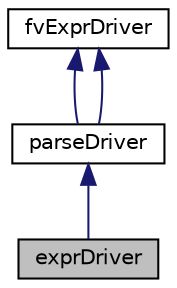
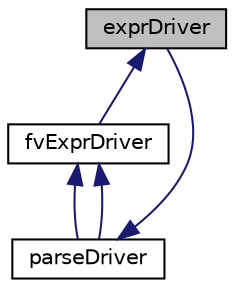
edge "fvExprDriver" -> "exprDriver": added
